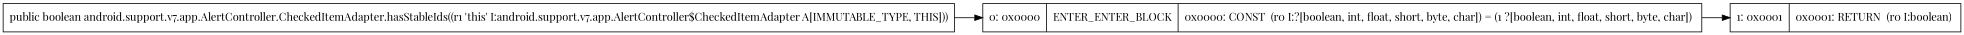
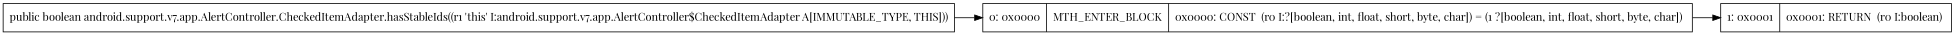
node "0: 0x0000": text "ENTER_ENTER_BLOCK" -> "MTH_ENTER_BLOCK"
